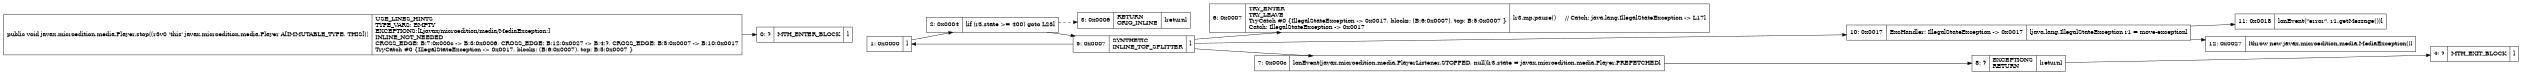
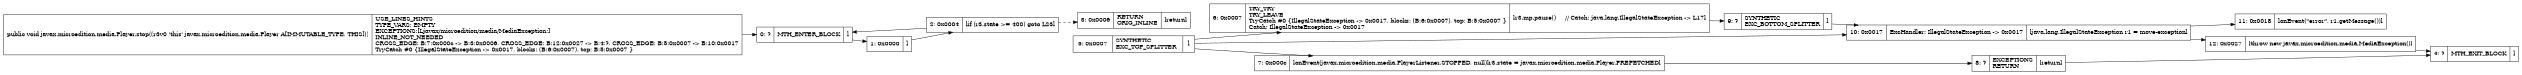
node "6: 0x0007": text "TRY_ENTER" -> "TRY_TRY"
node "9: ?": added
edge "2: 0x0004" -> "5: 0x0007": now "2: 0x0004" -> "0: ?"
edge "5: 0x0007" -> "1: 0x0000": now "0: ?" -> "1: 0x0000"
node "5: 0x0007": text "INLINE_TOP_SPLITTER" -> "EXC_TOP_SPLITTER"
edge "12: 0x0027" -> "4: ?": added
